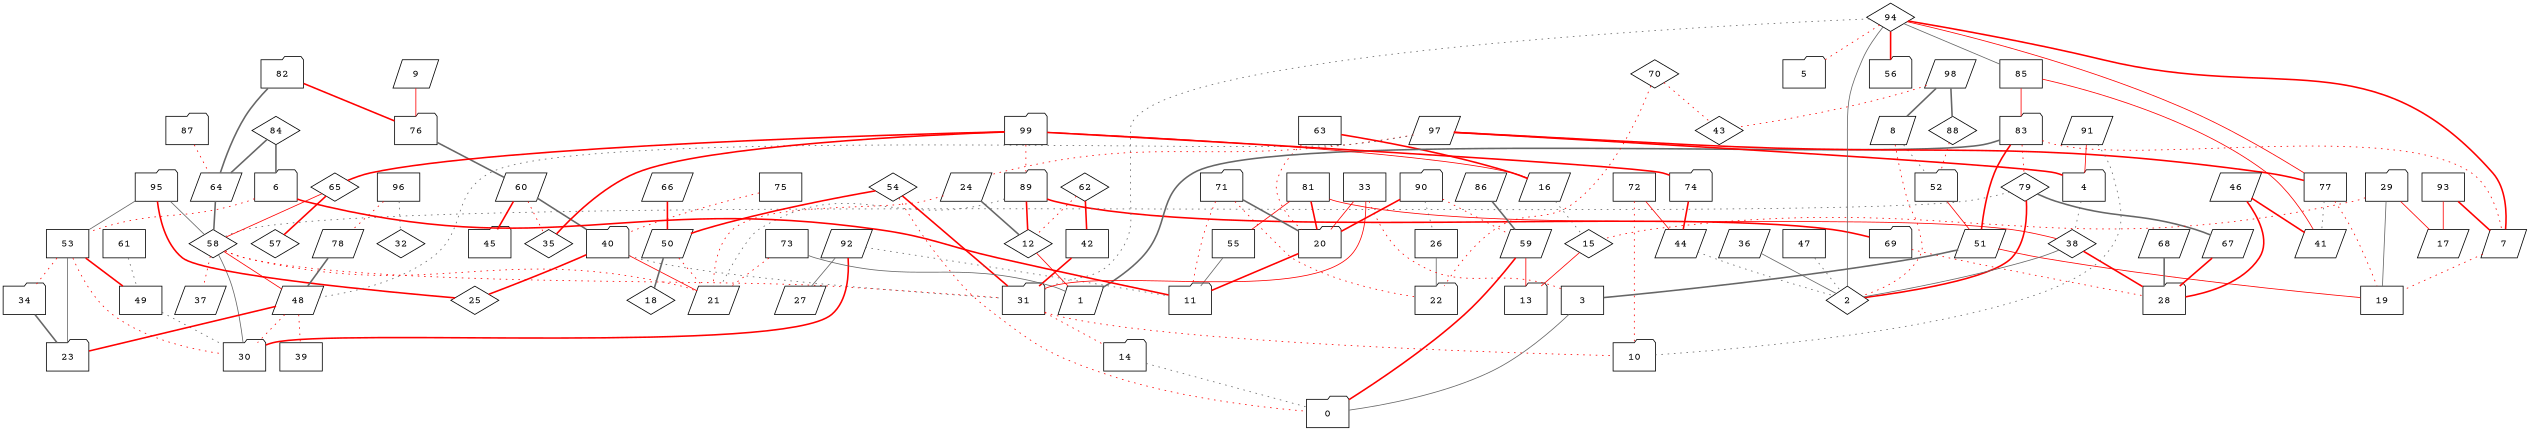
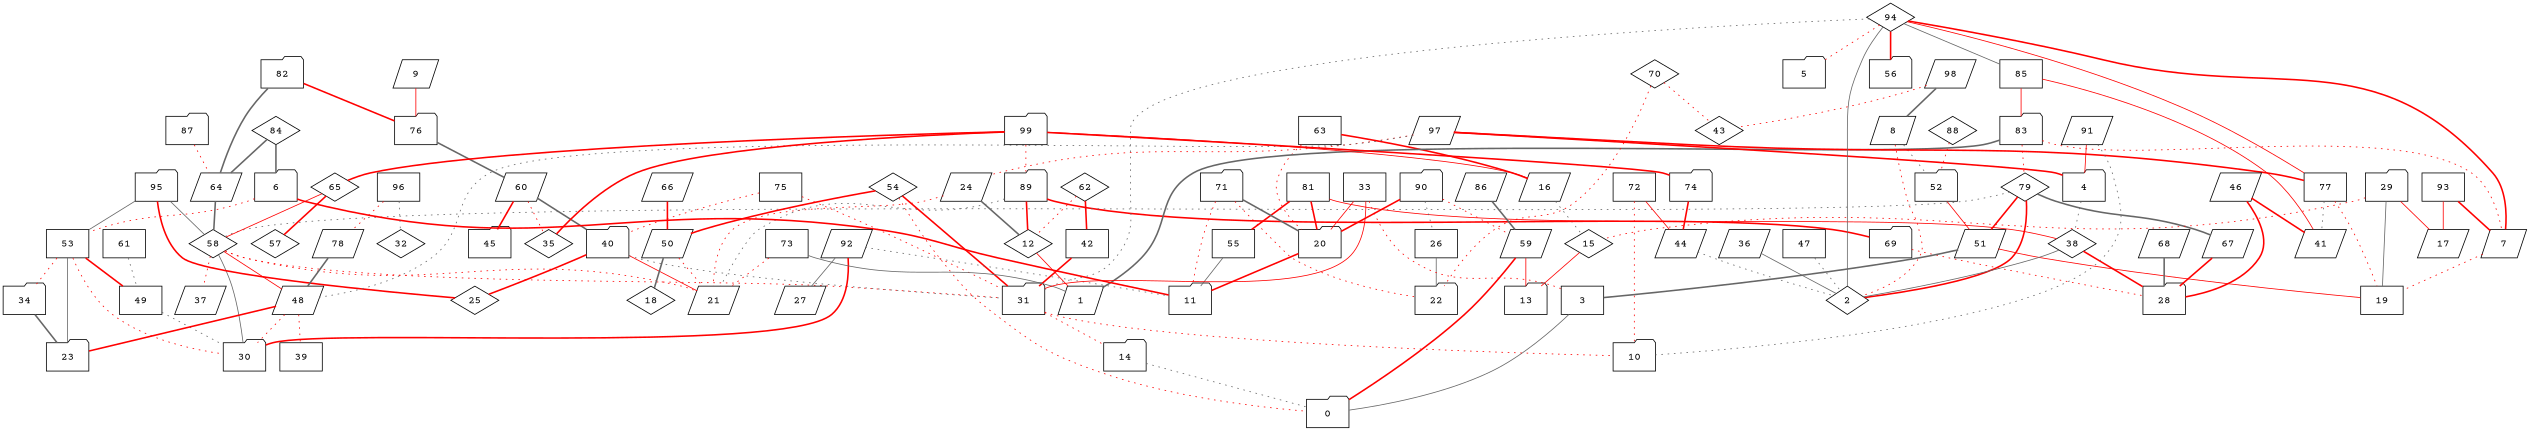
edge "98" -- "88": removed
edge "83" -- "51": now "79" -- "51"
edge "81" -- "55": style solid -> bold
edge "75" -- "31": added
